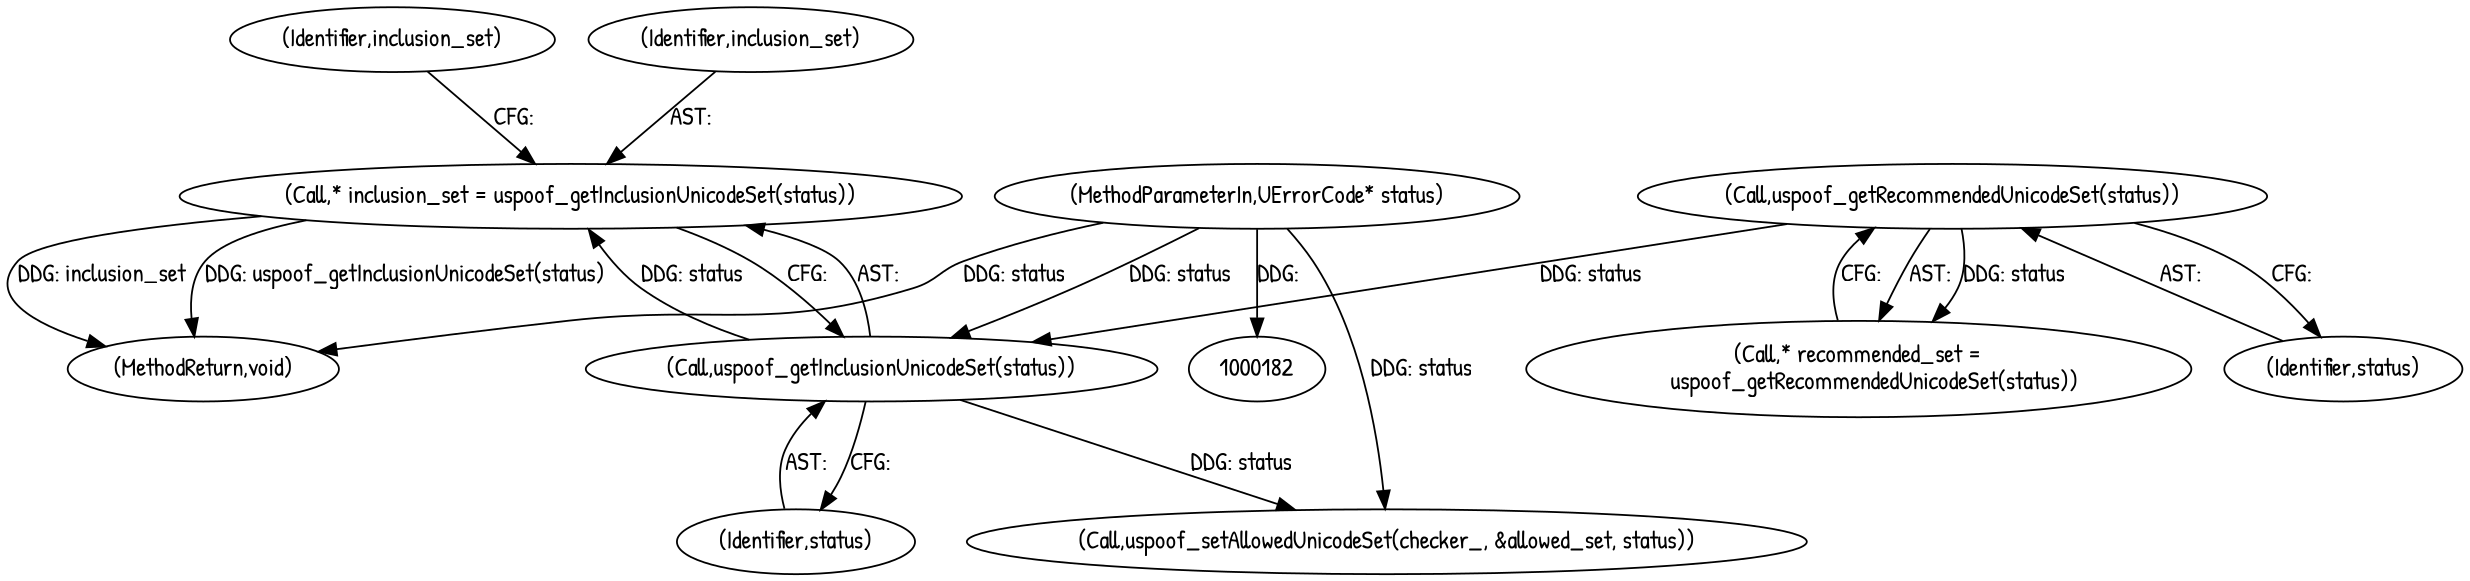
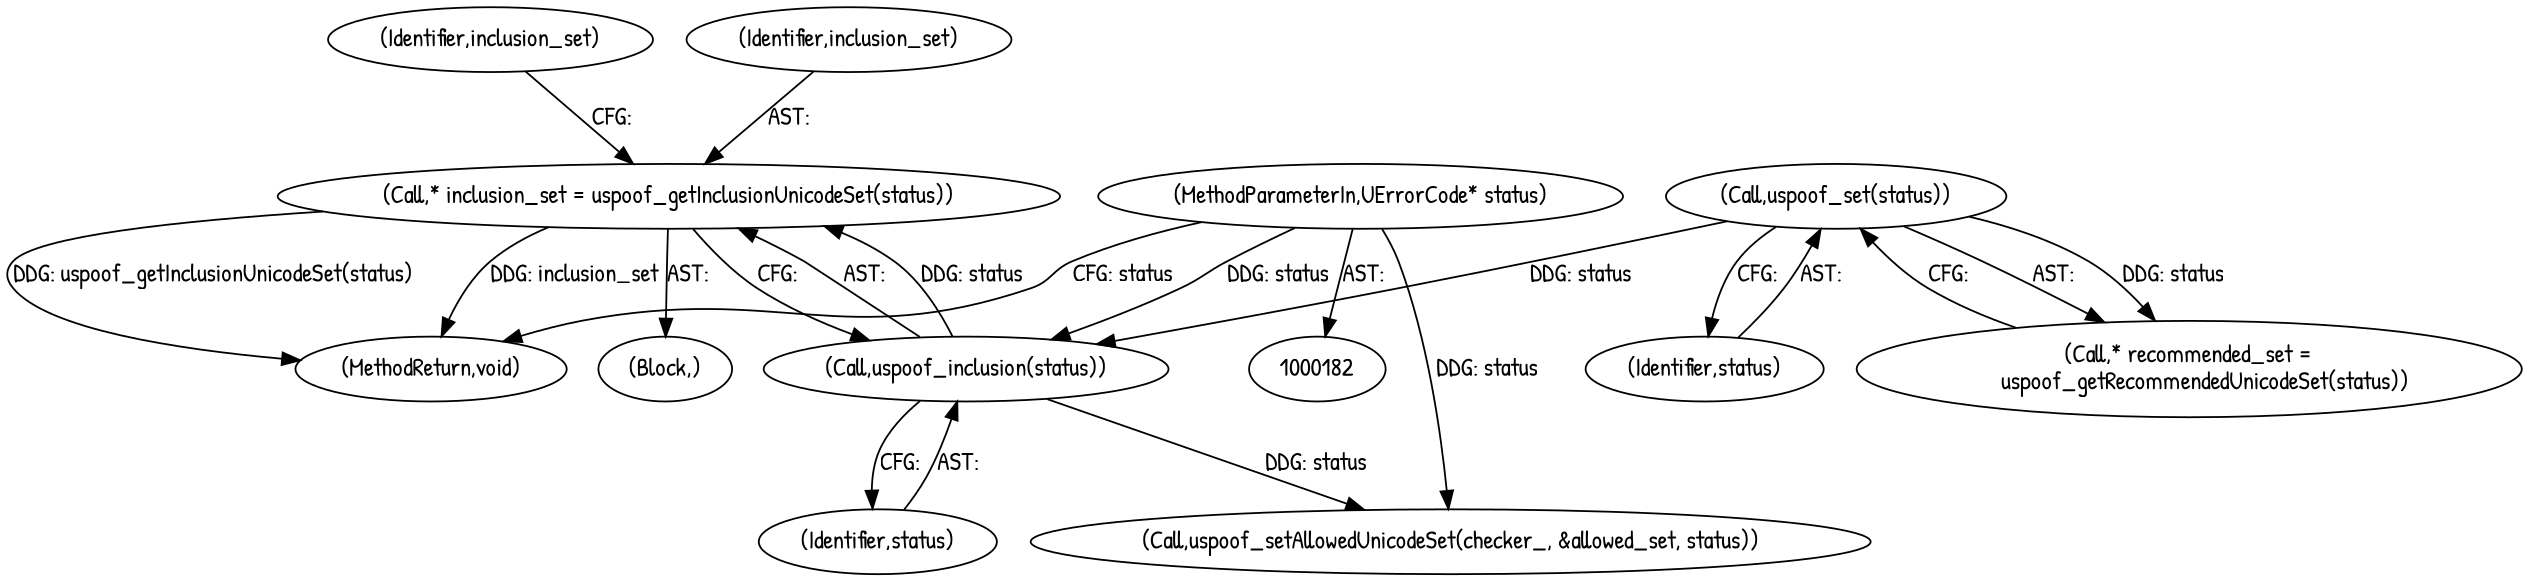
node "(Call,uspoof_getRecommendedUnicodeSet(status))": label "(Call,uspoof_getRecommendedUnicodeSet(status))" -> "(Call,uspoof_set(status))"
edge "(MethodParameterIn,UErrorCode* status)" -> "(MethodReturn,void)": label "DDG: status" -> "CFG: status"
edge "(MethodParameterIn,UErrorCode* status)" -> "1000182": label "DDG: " -> "AST: "
node "(Block,)": added
node "(Call,uspoof_getInclusionUnicodeSet(status))": label "(Call,uspoof_getInclusionUnicodeSet(status))" -> "(Call,uspoof_inclusion(status))"
